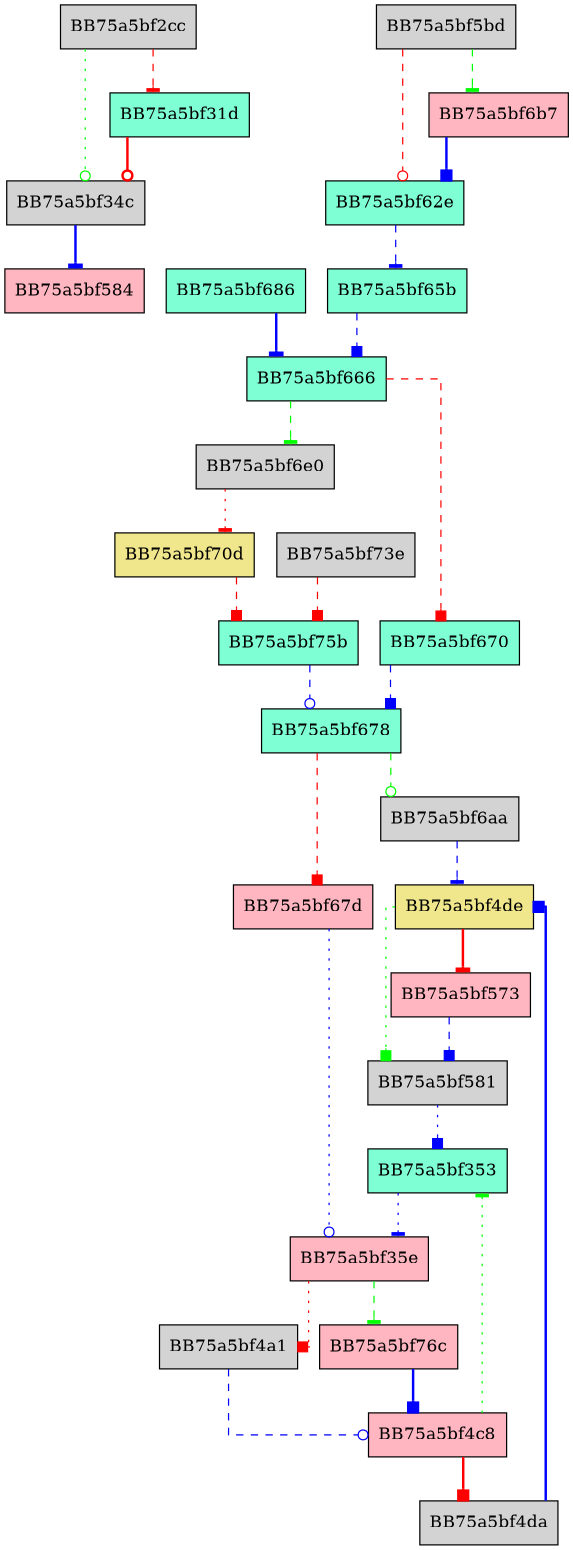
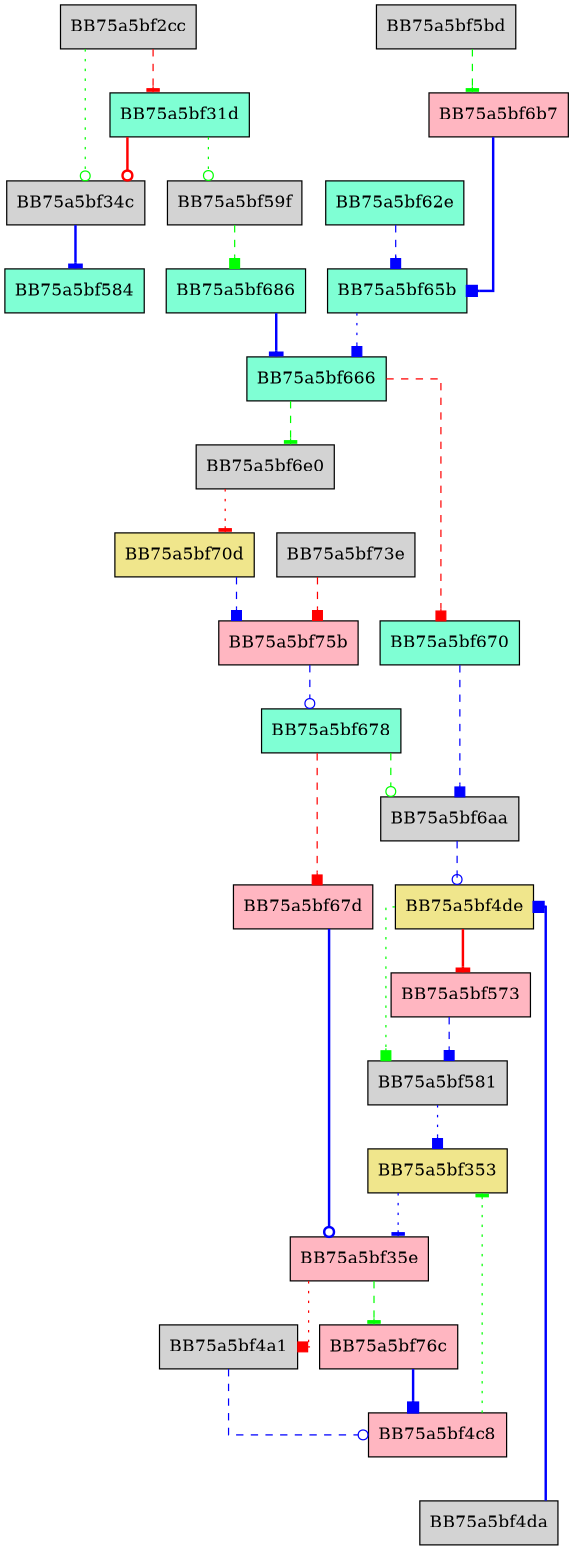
edge "BB75a5bf5bd" -> "BB75a5bf62e": removed
edge "BB75a5bf6b7" -> "BB75a5bf62e": now "BB75a5bf6b7" -> "BB75a5bf65b"
node "BB75a5bf59f": added
edge "BB75a5bf62e" -> "BB75a5bf65b": arrowhead tee -> box
node "BB75a5bf584": fillcolor lightpink -> aquamarine
edge "BB75a5bf65b" -> "BB75a5bf666": style dashed -> dotted
edge "BB75a5bf70d" -> "BB75a5bf75b": color red -> blue
node "BB75a5bf75b": fillcolor aquamarine -> lightpink
edge "BB75a5bf670" -> "BB75a5bf678": now "BB75a5bf670" -> "BB75a5bf6aa"
edge "BB75a5bf6aa" -> "BB75a5bf4de": arrowhead tee -> odot
edge "BB75a5bf67d" -> "BB75a5bf35e": style dotted -> bold
node "BB75a5bf353": fillcolor aquamarine -> khaki
edge "BB75a5bf4c8" -> "BB75a5bf4da": removed
